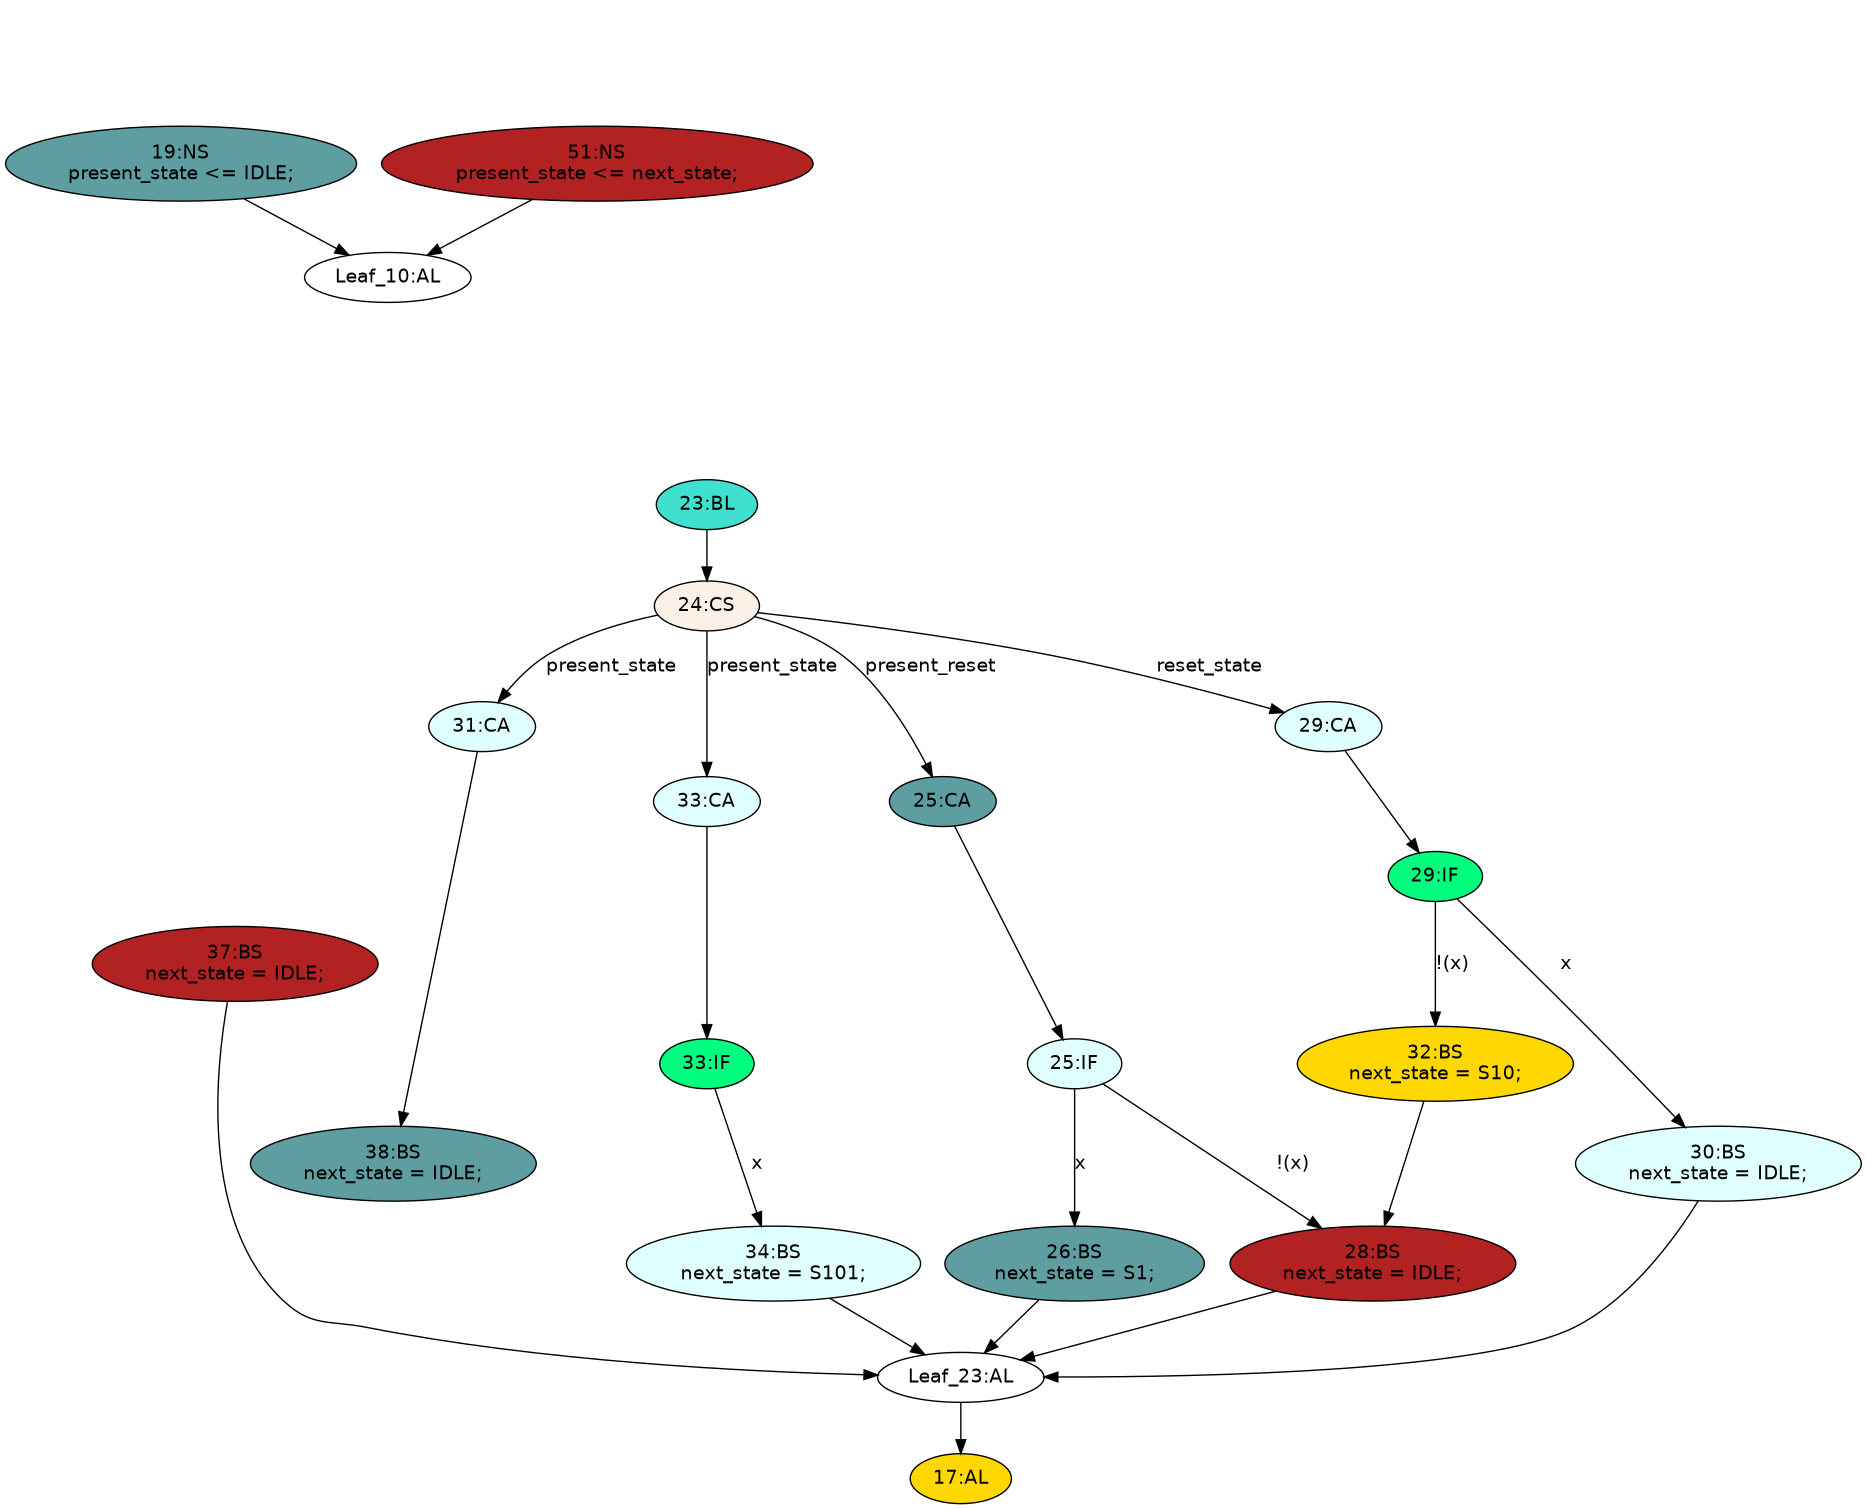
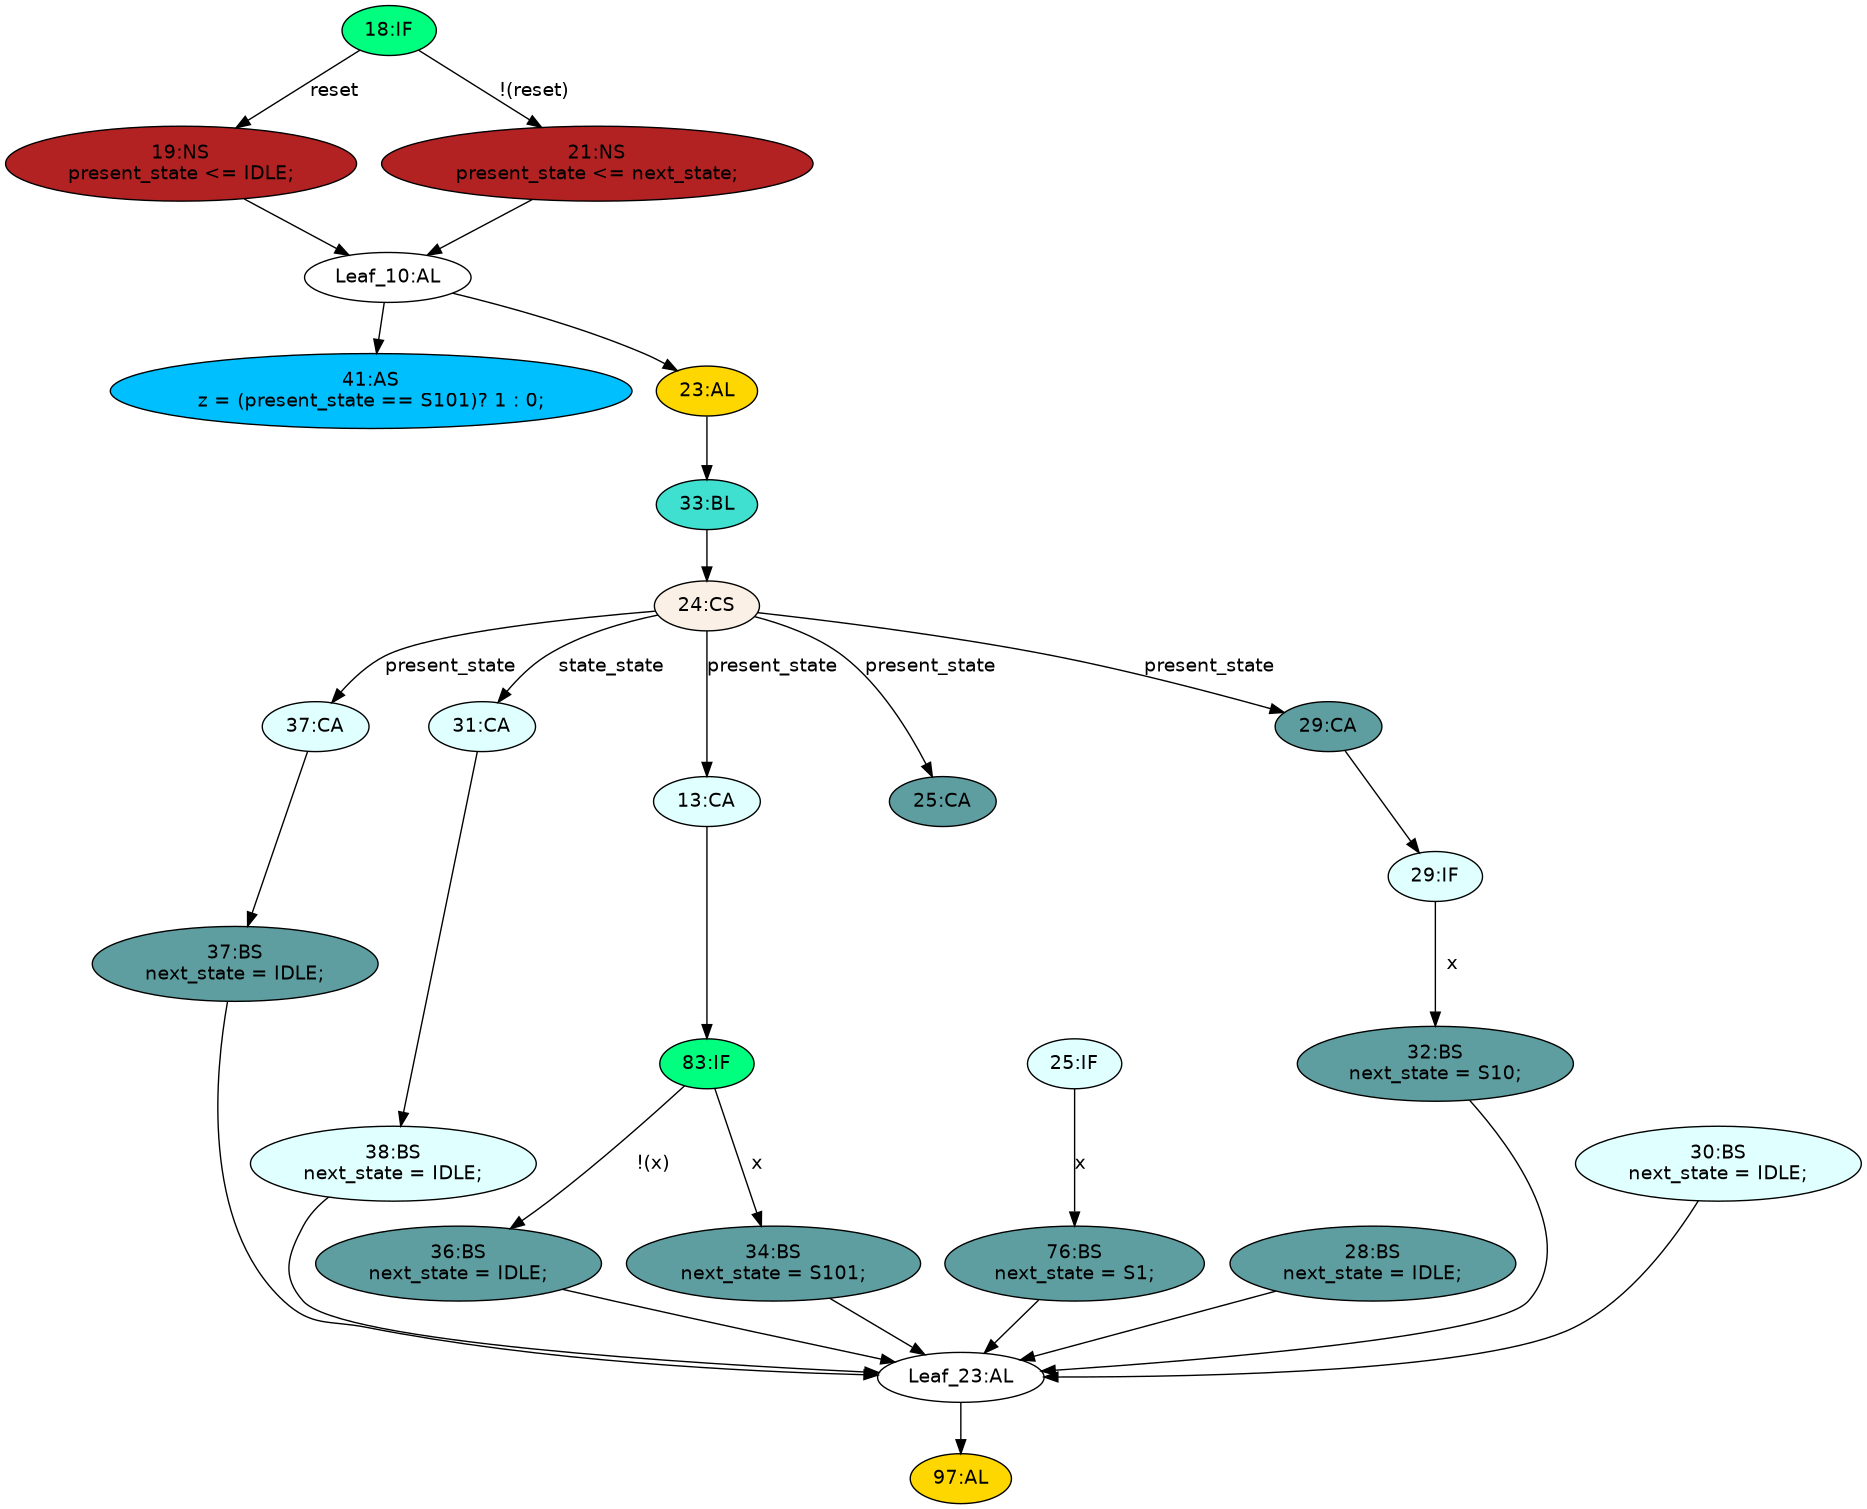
node "18:IF": added
node "19:NS present_state <= IDLE;": fillcolor cadetblue -> firebrick
node "51:NS present_state <= next_state;": label "51:NS present_state <= next_state;" -> "21:NS present_state <= next_state;"
node "41:AS z = (present_state == S101)? 1 : 0;": added
node "23:AL": added
node "23:BL": label "23:BL" -> "33:BL"
edge "24:CS" -> "31:CA": label "present_state" -> "state_state"
edge "24:CS" -> "25:CA": label "present_reset" -> "present_state"
edge "24:CS" -> "29:CA": label "reset_state" -> "present_state"
node "37:CA": added
node "29:CA": fillcolor lightcyan -> cadetblue
node "33:CA": label "33:CA" -> "13:CA"
node "29:IF": fillcolor springgreen -> lightcyan
edge "25:CA" -> "25:IF": removed
node "37:BS next_state = IDLE;": fillcolor firebrick -> cadetblue
edge "29:IF" -> "32:BS next_state = S10;": label "!(x)" -> "x"
edge "29:IF" -> "30:BS next_state = IDLE;": removed, label "x"
node "33:IF": label "33:IF" -> "83:IF"
node "32:BS next_state = S10;": fillcolor gold -> cadetblue
edge "25:IF" -> "28:BS next_state = IDLE;": removed, label "!(x)"
edge "32:BS next_state = S10;" -> "28:BS next_state = IDLE;": now "32:BS next_state = S10;" -> "Leaf_23:AL"
node "38:BS next_state = IDLE;": fillcolor cadetblue -> lightcyan
node "36:BS next_state = IDLE;": added
node "34:BS next_state = S101;": fillcolor lightcyan -> cadetblue
node "26:BS next_state = S1;": label "26:BS next_state = S1;" -> "76:BS next_state = S1;"
node "28:BS next_state = IDLE;": fillcolor firebrick -> cadetblue
edge "38:BS next_state = IDLE;" -> "Leaf_23:AL": added
node "17:AL": label "17:AL" -> "97:AL"
